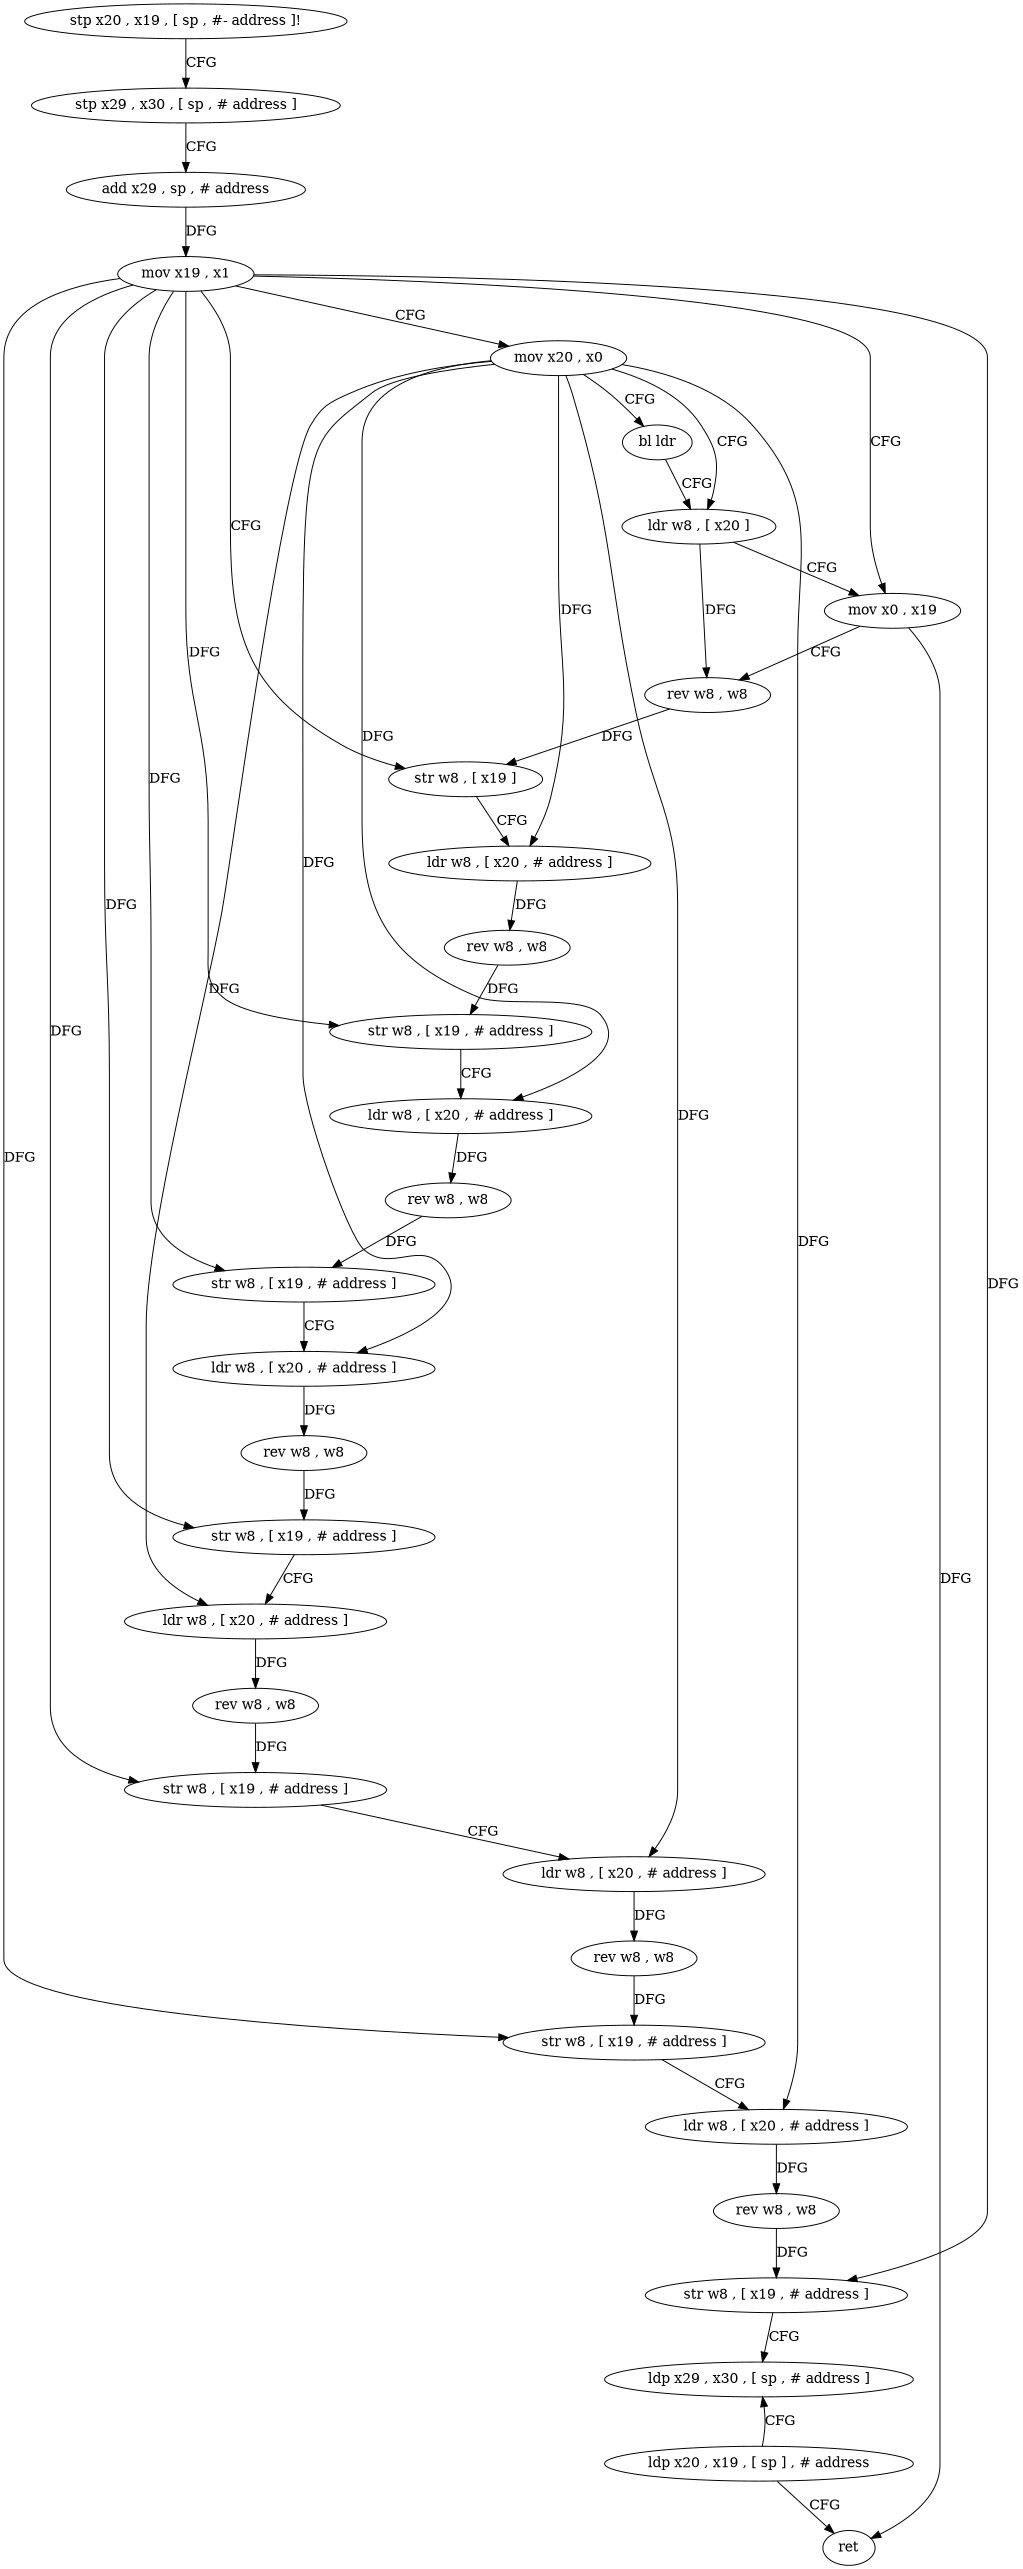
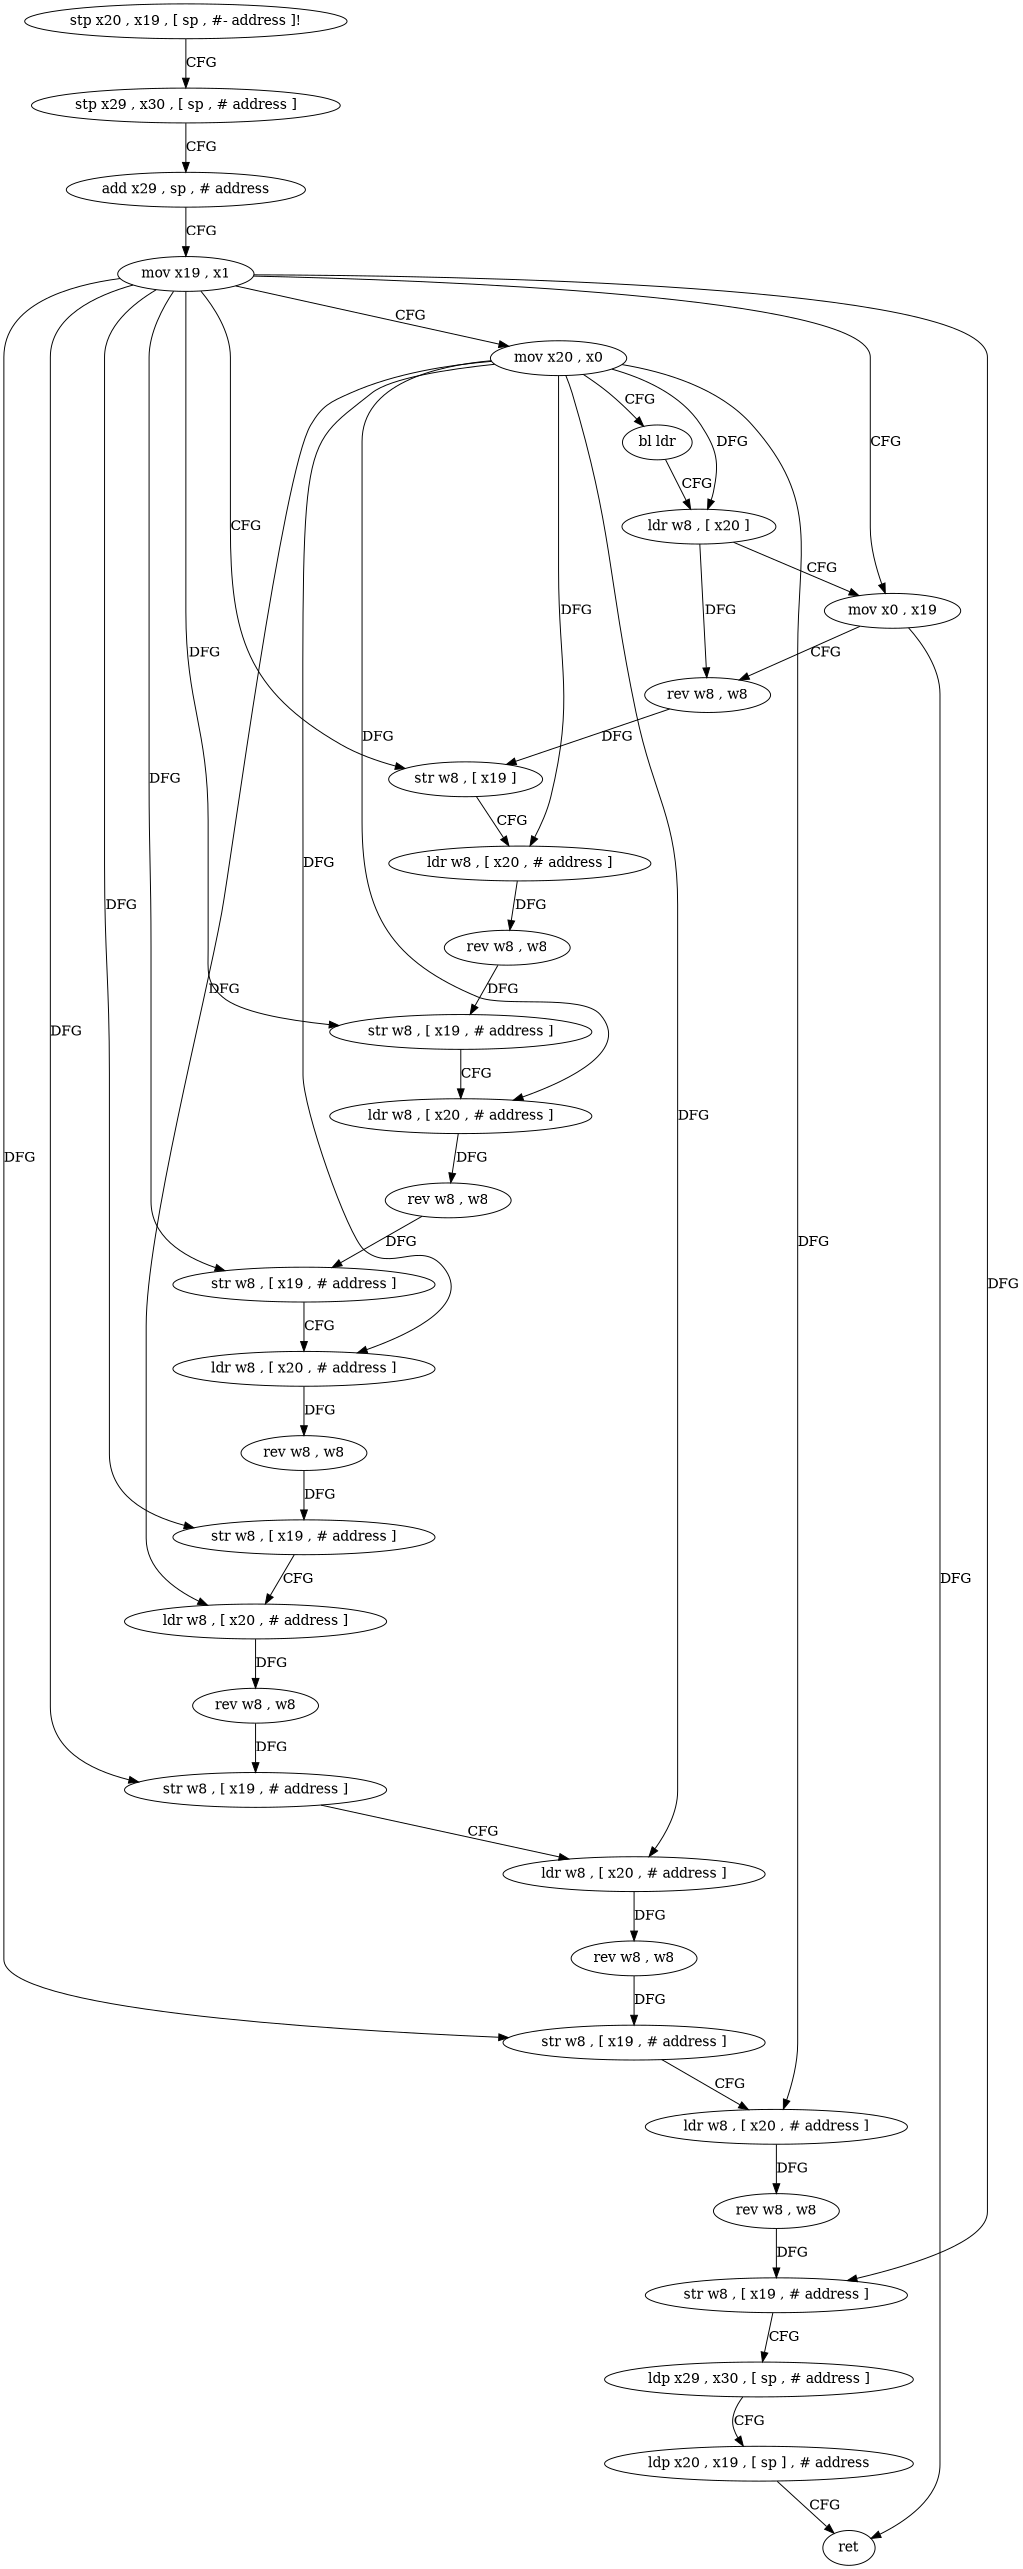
edge "add x29 , sp , # address" -> "mov x19 , x1": label "DFG" -> "CFG"
edge "mov x20 , x0" -> "ldr w8 , [ x20 ]": label "CFG" -> "DFG"
edge "ldp x20 , x19 , [ sp ] , # address" -> "ldp x29 , x30 , [ sp , # address ]": reversed
